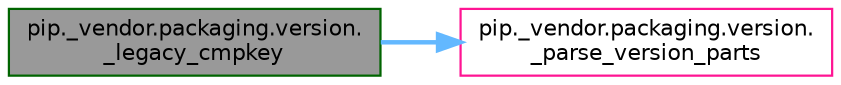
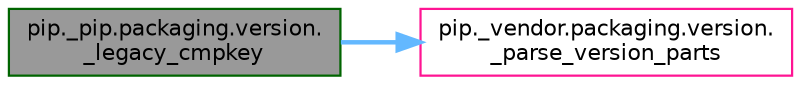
node "pip._vendor.packaging.version. _legacy_cmpkey": label "pip._vendor.packaging.version. _legacy_cmpkey" -> "pip._pip.packaging.version. _legacy_cmpkey"
